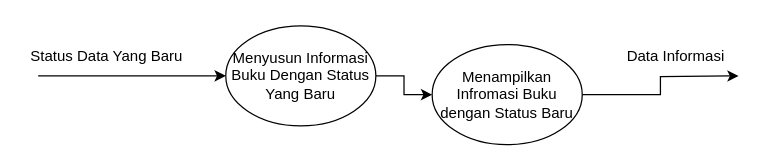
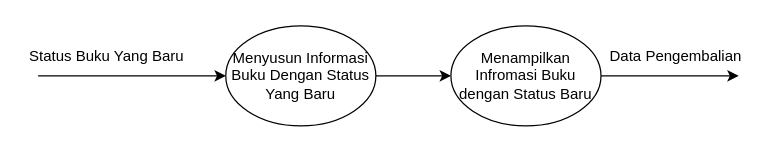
node "Status Data Yang Baru": label "Status Data Yang Baru" -> "Status Buku Yang Baru"
node "Data Informasi": label "Data Informasi" -> "Data Pengembalian"
node "Menampilkan Infromasi Buku dengan Status Baru": moved (507, 94) -> (526, 76)
